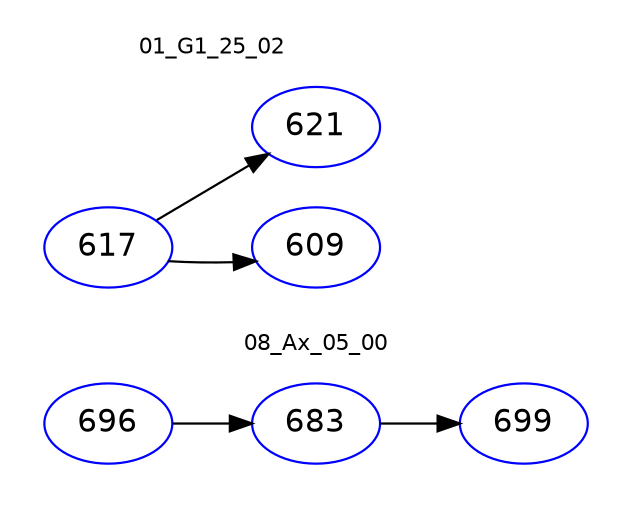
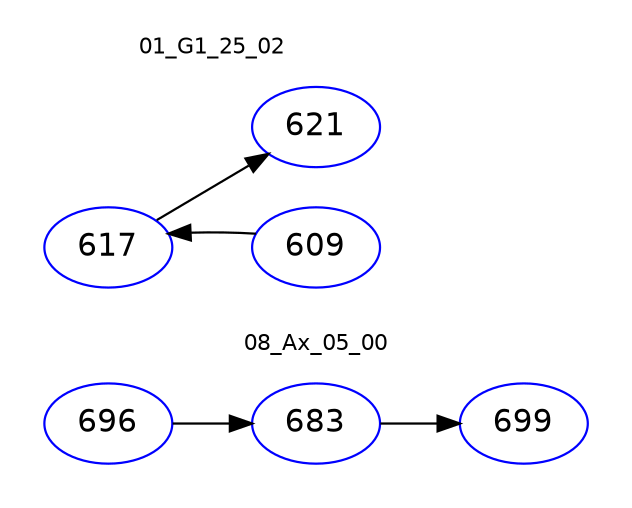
edge "617" -> "609": reversed
